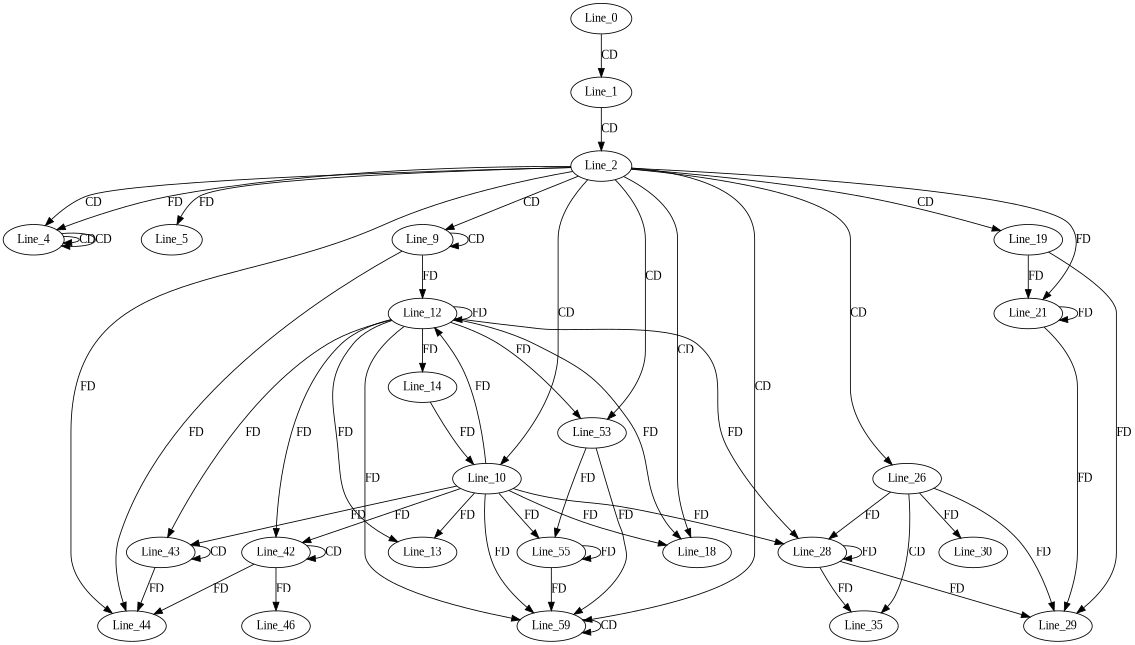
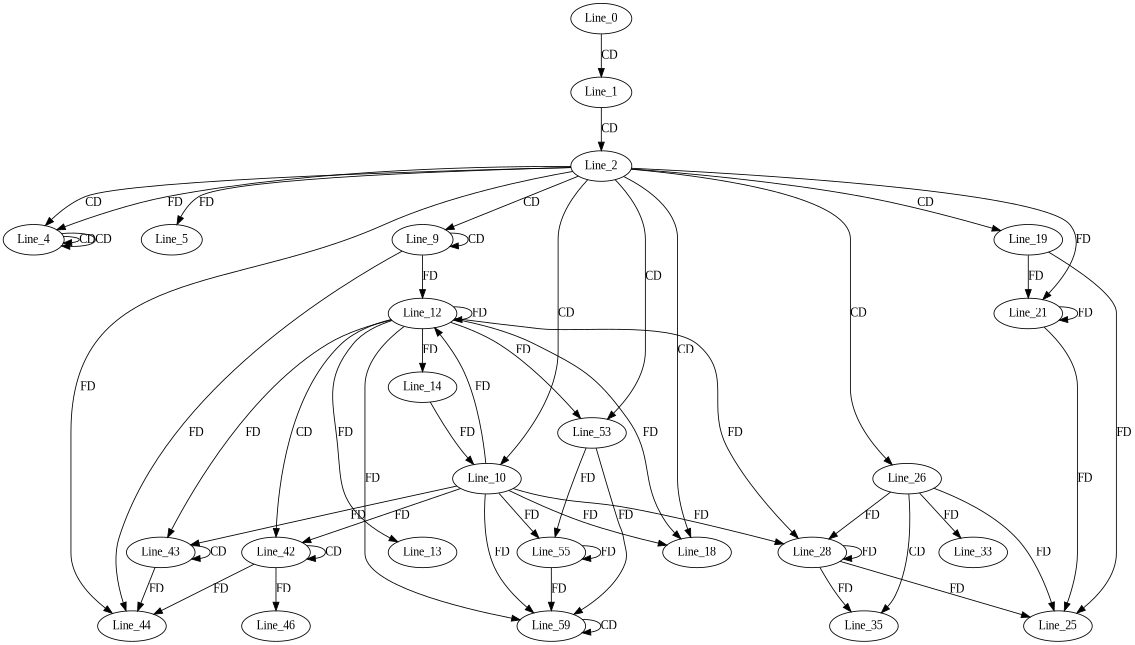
edge "Line_2" -> "Line_59": removed, label "CD"
edge "Line_12" -> "Line_42": label "FD" -> "CD"
edge "Line_10" -> "Line_13": removed, label "FD"
node "Line_30": label "Line_30" -> "Line_33"
node "Line_29": label "Line_29" -> "Line_25"
